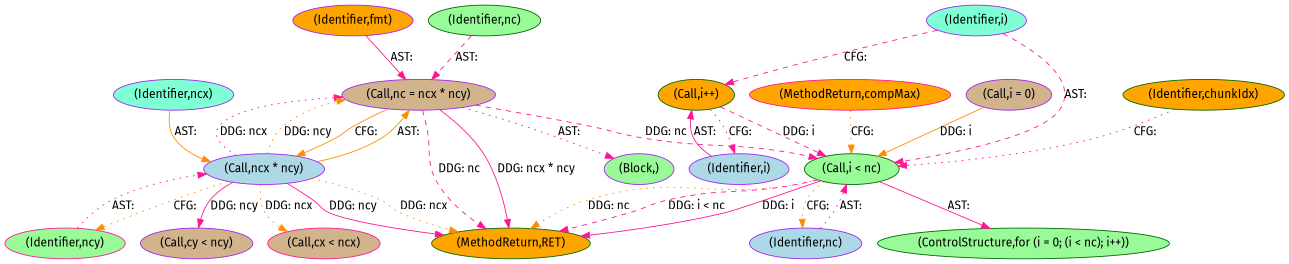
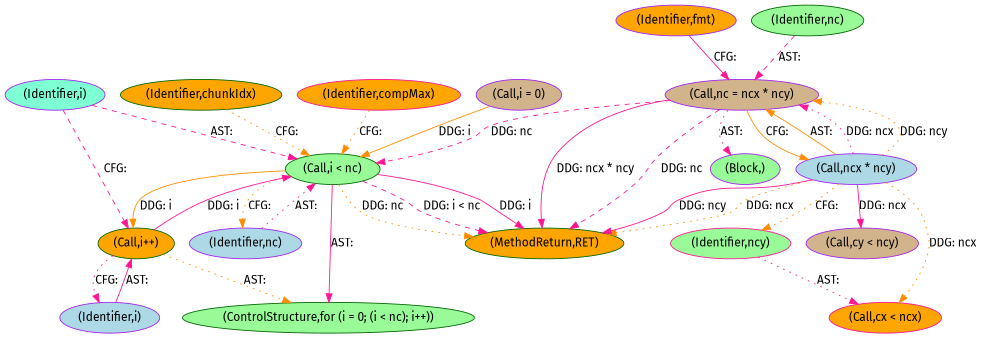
edge "(Identifier,fmt)" -> "(Call,nc = ncx * ncy)": label "AST: " -> "CFG: "
node "(Identifier,ncx)": removed
node "(MethodReturn,compMax)": label "(MethodReturn,compMax)" -> "(Identifier,compMax)"
edge "(Call,i++)" -> "(Call,i < nc)": style dashed -> solid
edge "(Identifier,chunkIdx)" -> "(Call,i < nc)": color deeppink -> darkorange
edge "(Call,i < nc)" -> "(Call,i++)": added, label "DDG: i"
edge "(Identifier,ncy)" -> "(Call,ncx * ncy)": now "(Identifier,ncy)" -> "(Call,cx < ncx)"
edge "(Call,ncx * ncy)" -> "(Call,cy < ncy)": label "DDG: ncy" -> "DDG: ncx"
node "(Call,cx < ncx)": fillcolor tan -> orange
edge "(Call,i++)" -> "(ControlStructure,for (i = 0; (i < nc); i++))": added, label "AST:"
